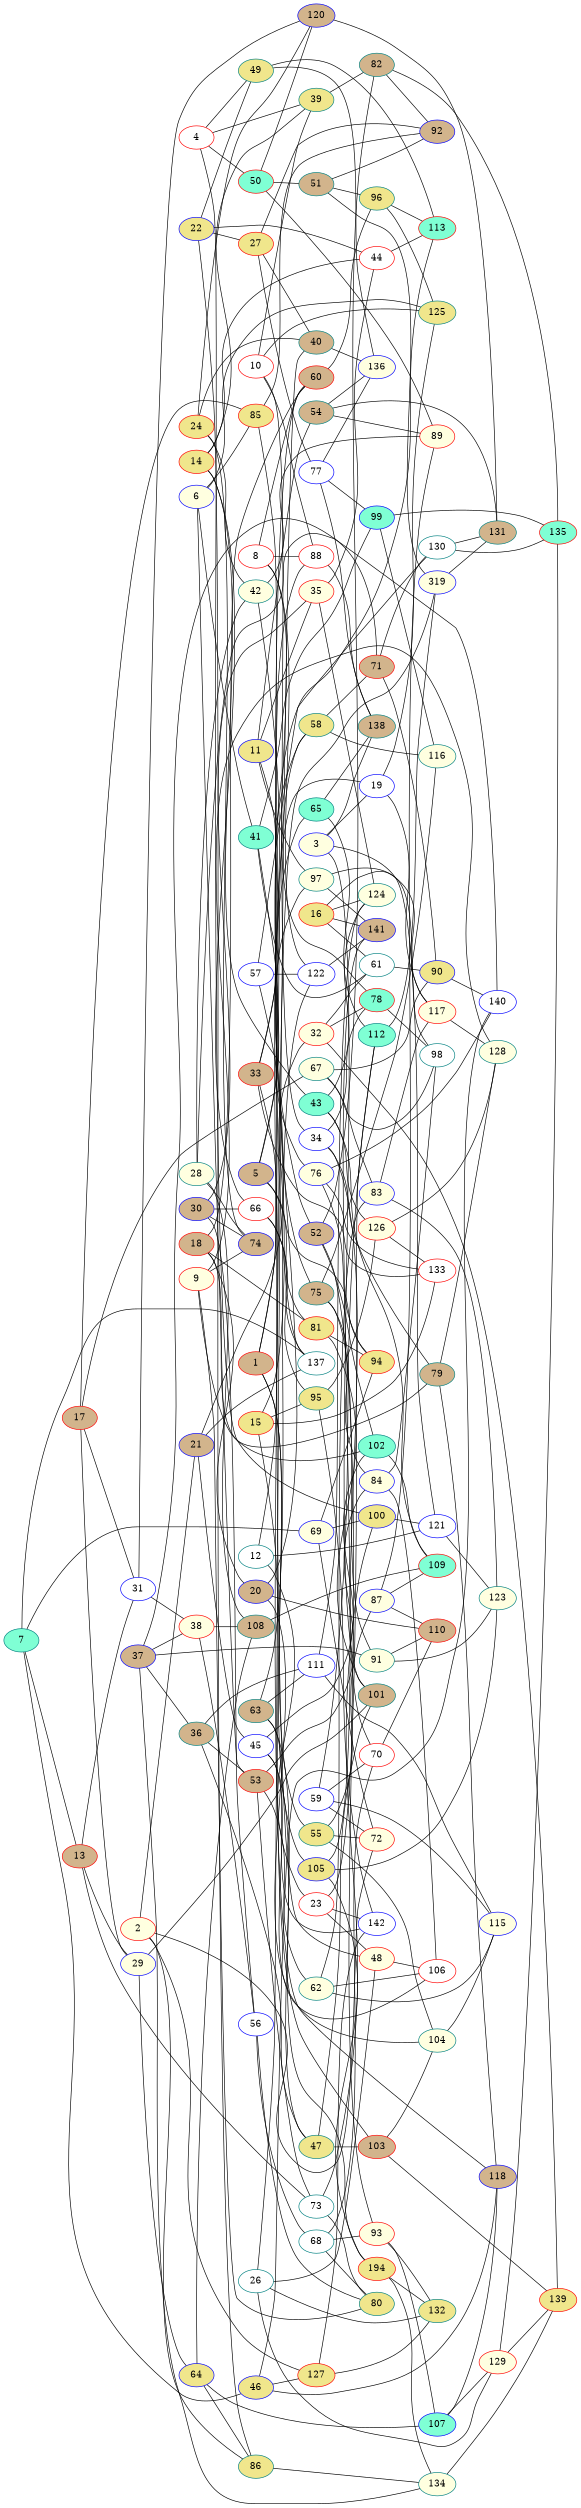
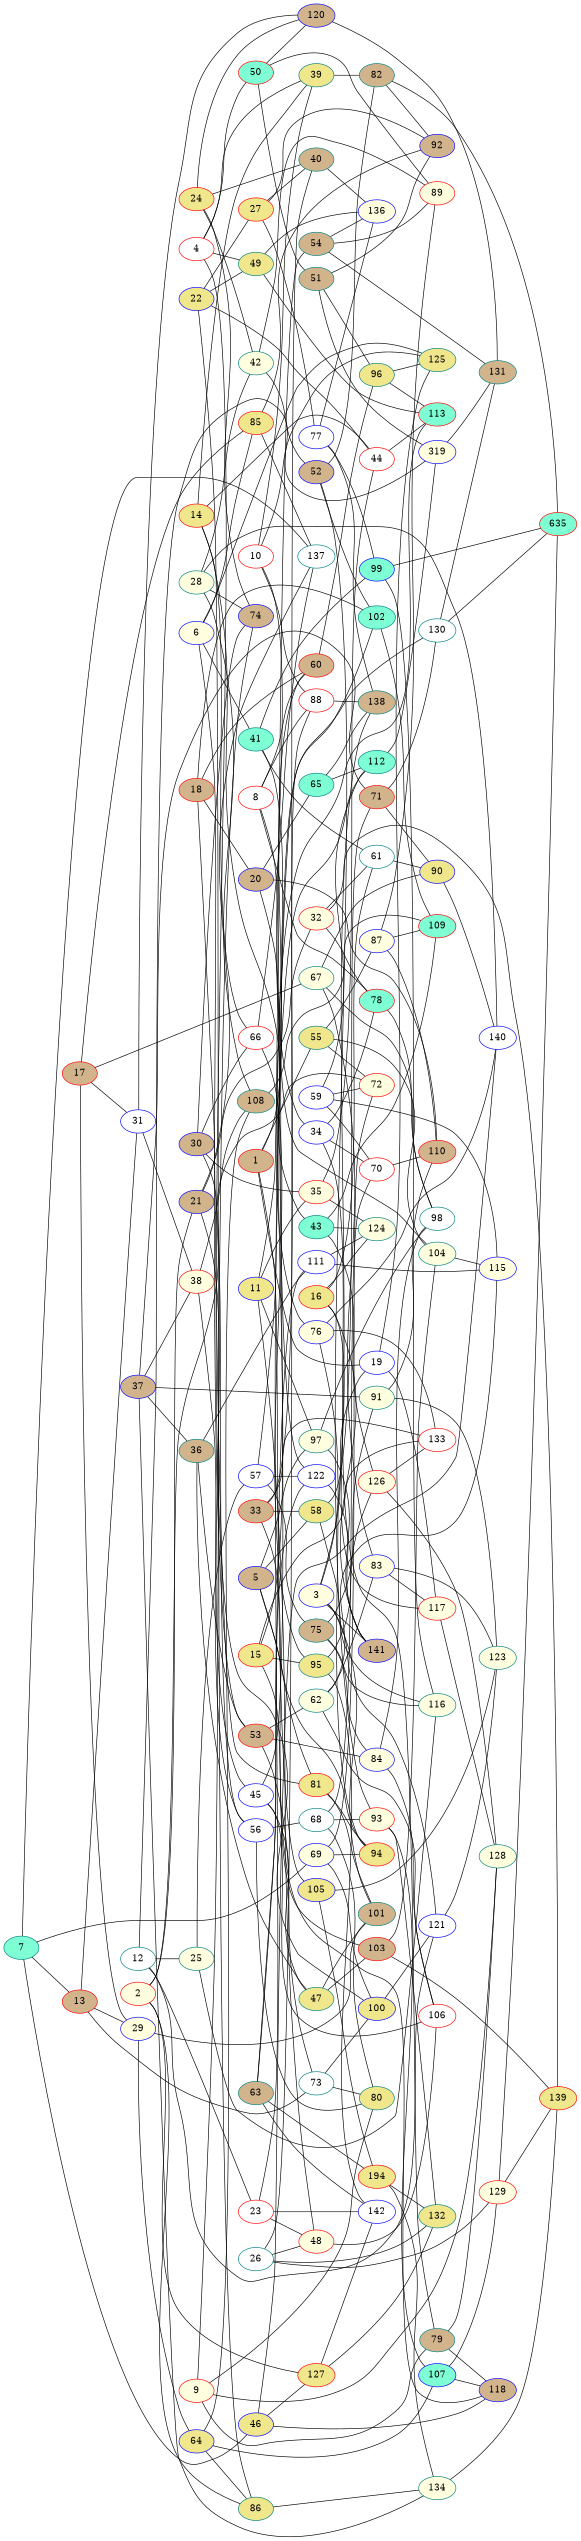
node "135": label "135" -> "635"
edge "141" -- "105": now "141" -- "3"
node "25": added
